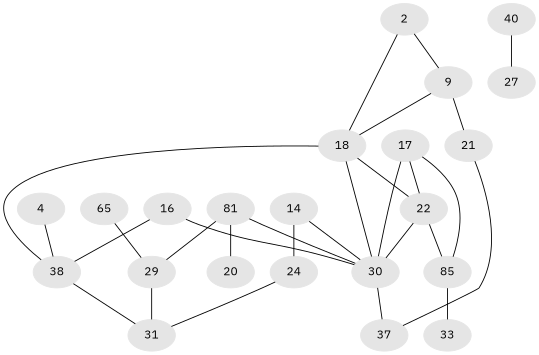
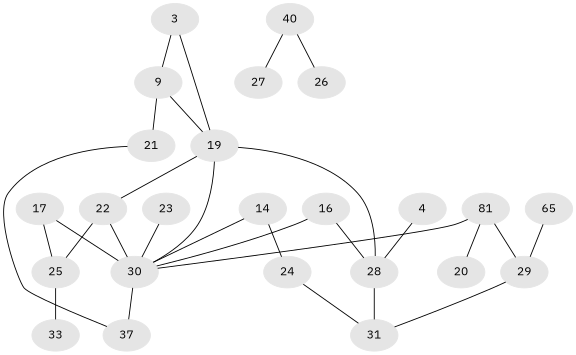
node "2": label "2" -> "3"
node "26": added
node "18": label "18" -> "19"
edge "17" -- "22": removed
node "23": added
node "38": label "38" -> "28"
node "85": label "85" -> "25"
